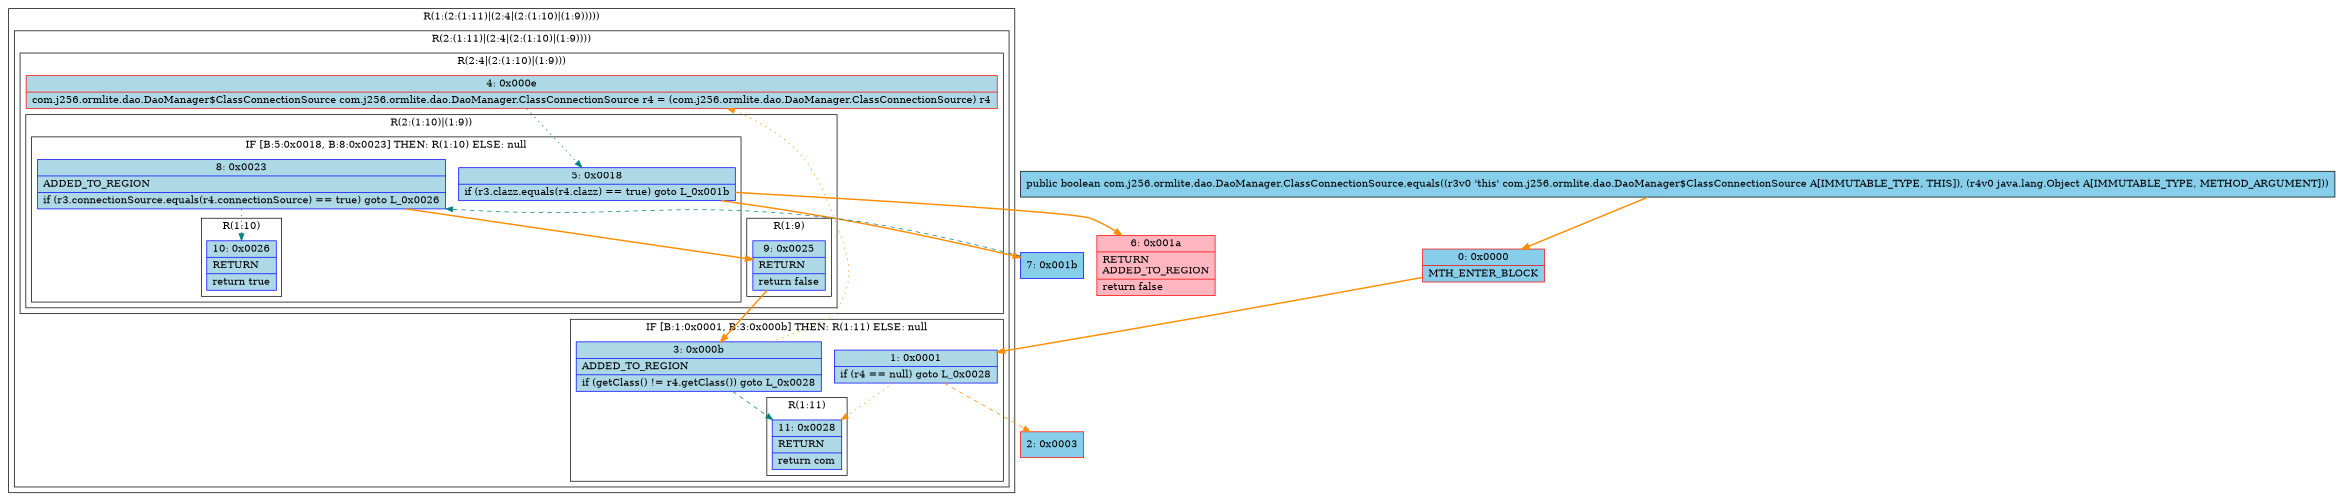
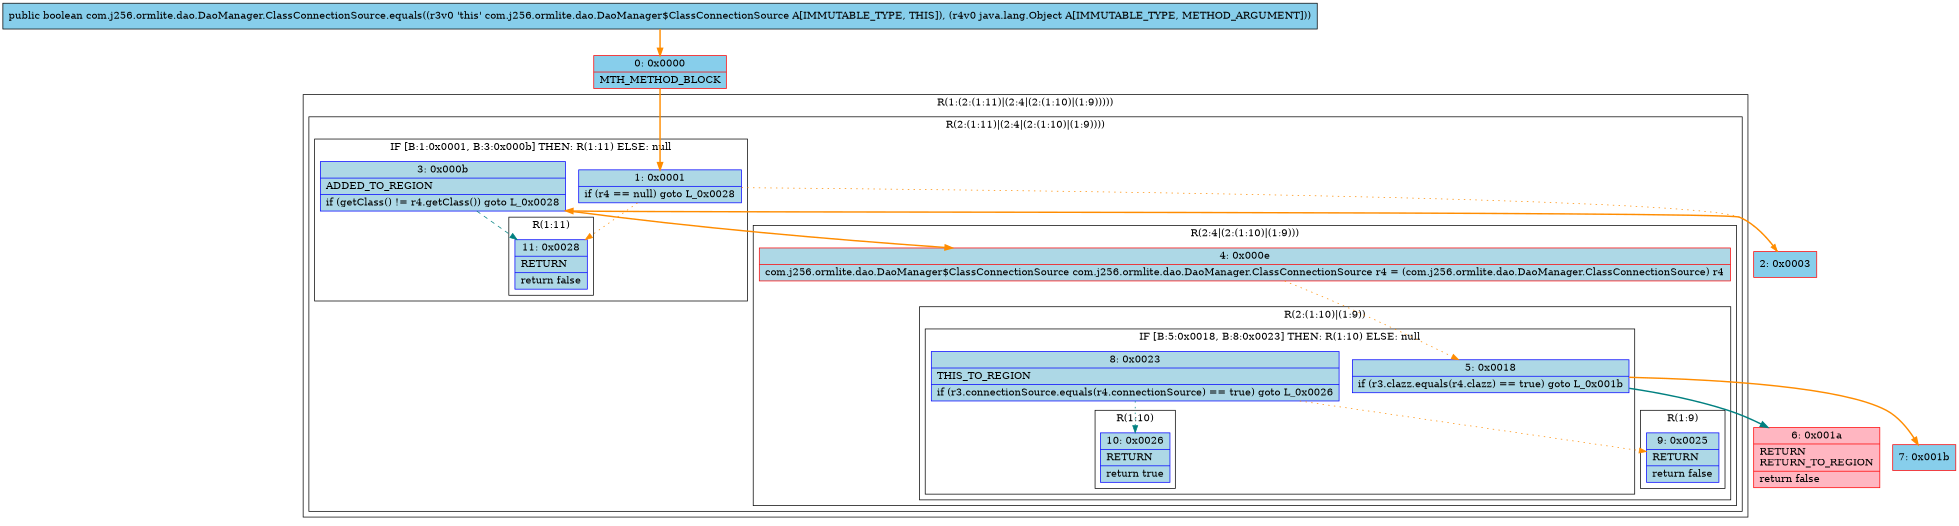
edge "4: 0x000e" -> "5: 0x0018": color teal -> darkorange
node "8: 0x0023": text "ADDED_TO_REGION" -> "THIS_TO_REGION"
edge "5: 0x0018" -> "6: 0x001a": color darkorange -> teal
edge "7: 0x001b" -> "8: 0x0023": removed
edge "8: 0x0023" -> "9: 0x0025": style bold -> dotted
edge "3: 0x000b" -> "4: 0x000e": style dotted -> bold
node "7: 0x001b": color blue -> red
node "6: 0x001a": text "ADDED_TO_REGION" -> "RETURN_TO_REGION"
node "0: 0x0000": text "MTH_ENTER_BLOCK" -> "MTH_METHOD_BLOCK"
edge "9: 0x0025" -> "3: 0x000b": now "2: 0x0003" -> "3: 0x000b"
edge "1: 0x0001" -> "2: 0x0003": style dashed -> dotted
node "11: 0x0028": text "return com" -> "return false"
